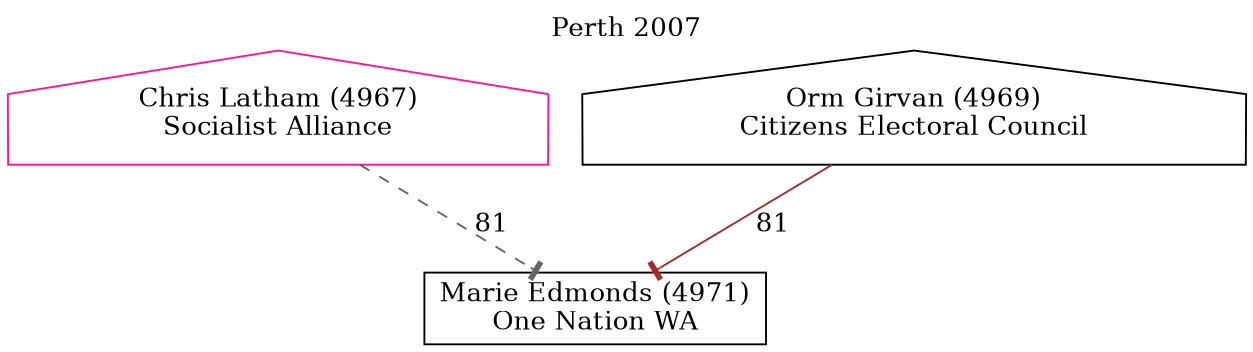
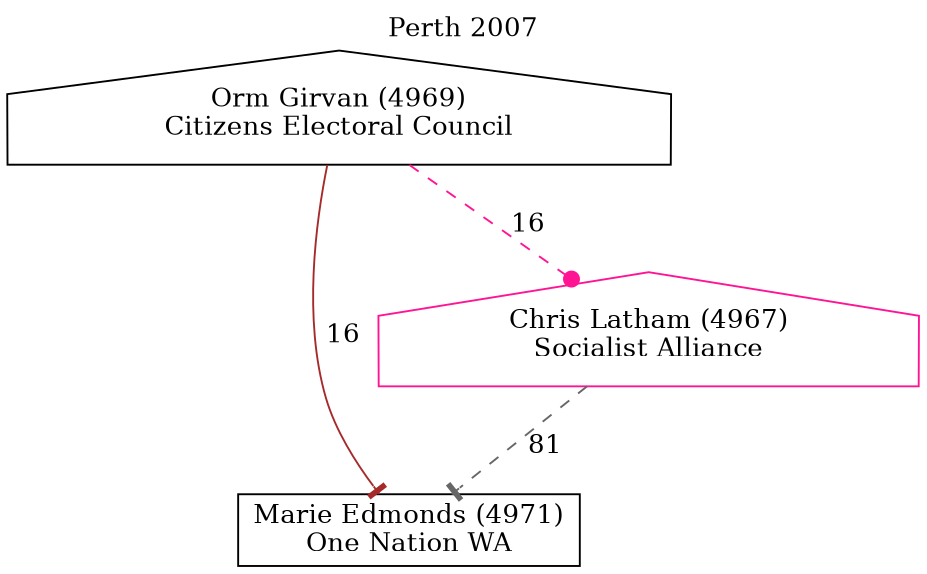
edge "Orm Girvan (4969) Citizens Electoral Council" -> "Chris Latham (4967) Socialist Alliance": added, label "16"
edge "Orm Girvan (4969) Citizens Electoral Council" -> "Marie Edmonds (4971) One Nation WA": label "81" -> "16"
